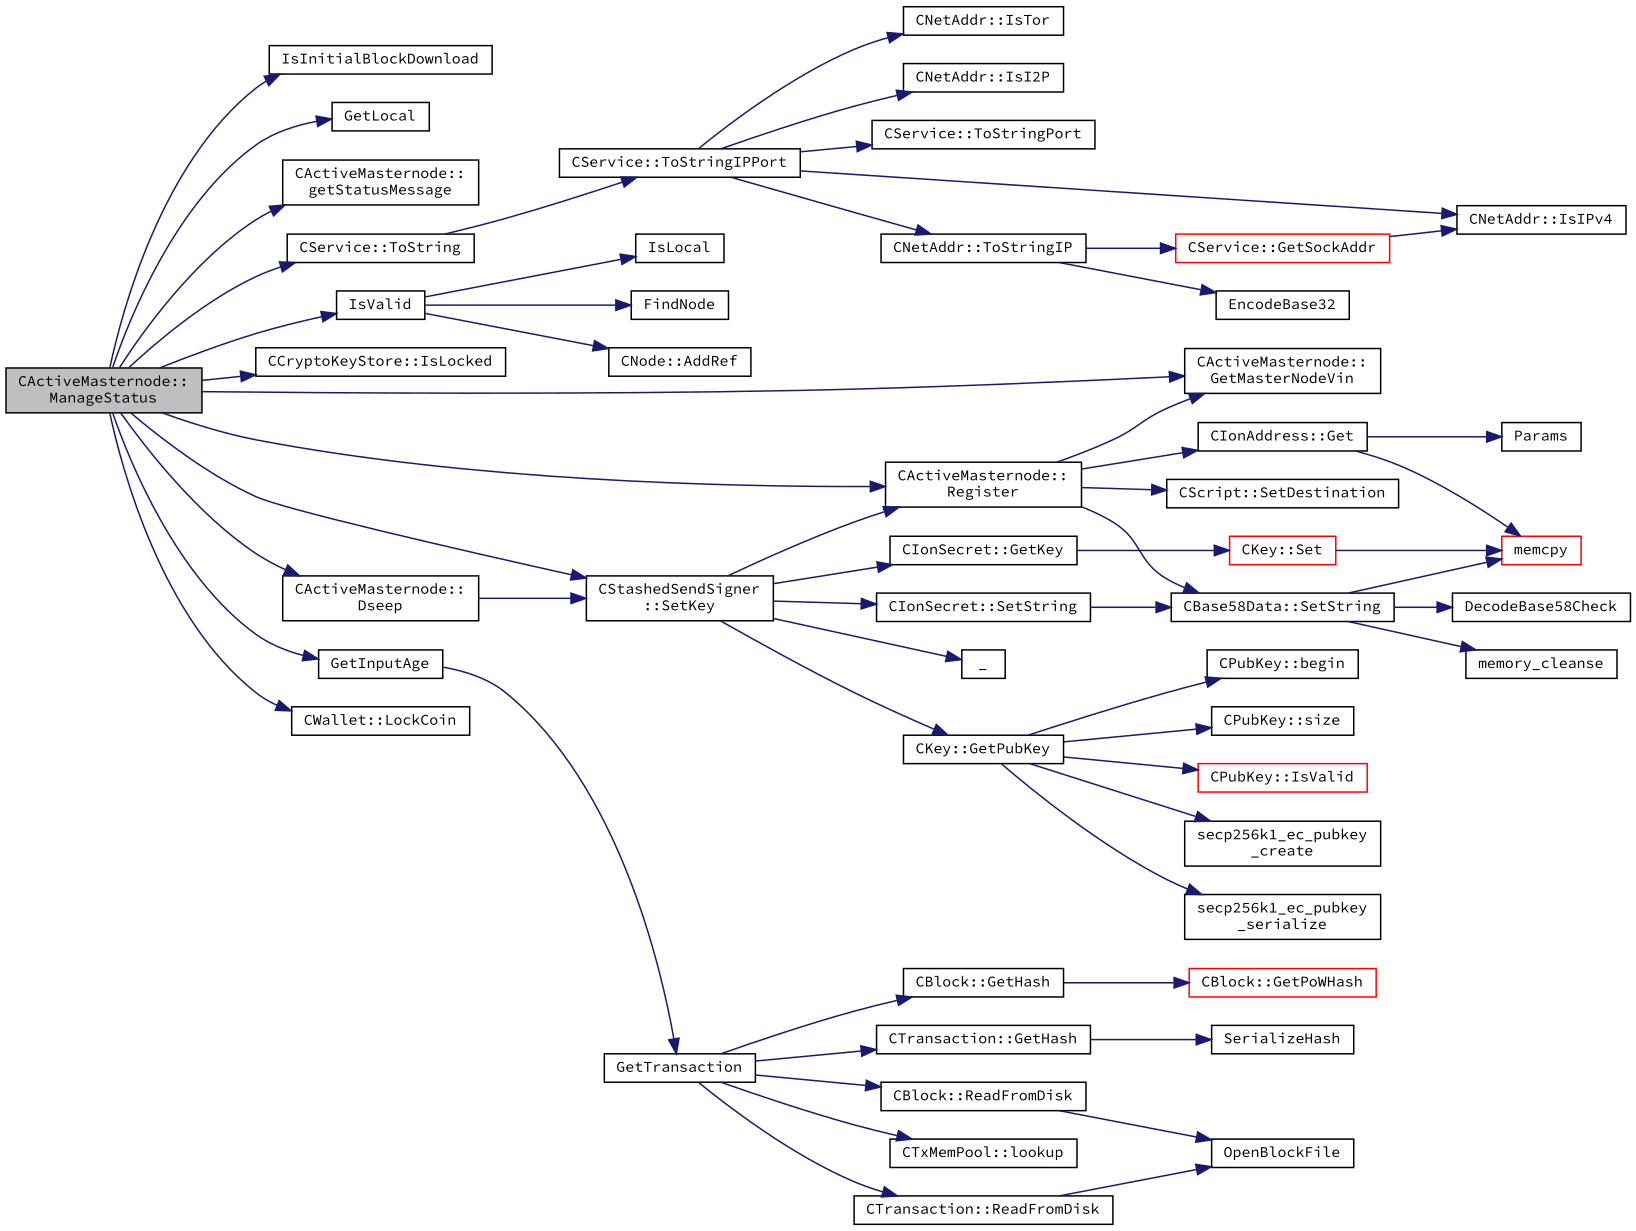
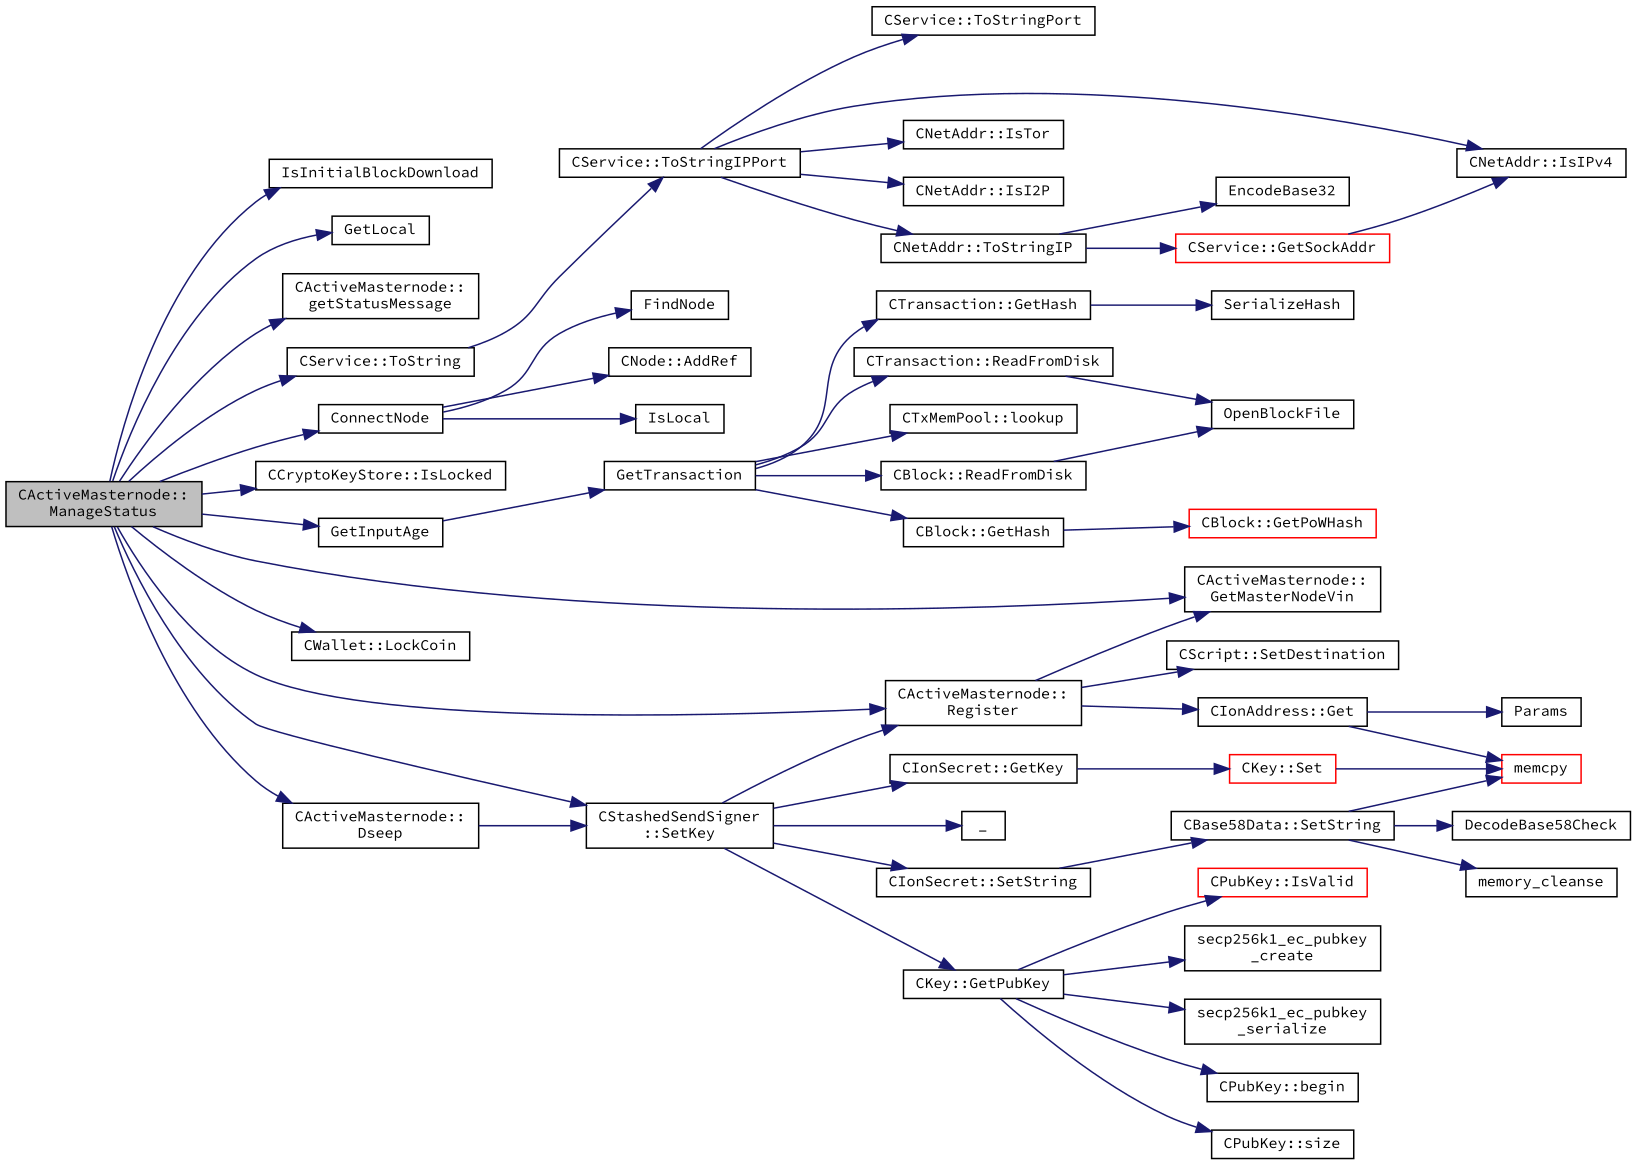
node "IsValid": label "IsValid" -> "ConnectNode"
edge "CActiveMasternode:: Register" -> "CBase58Data::SetString": removed
